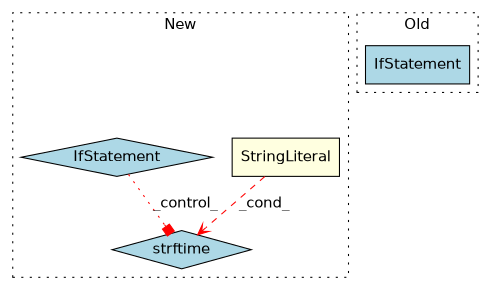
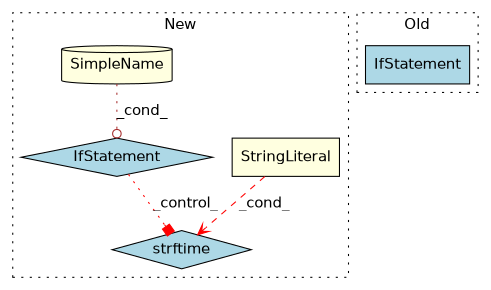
node "SimpleName": added
